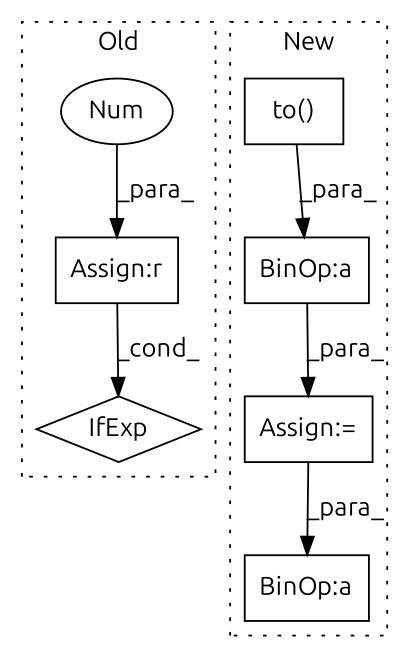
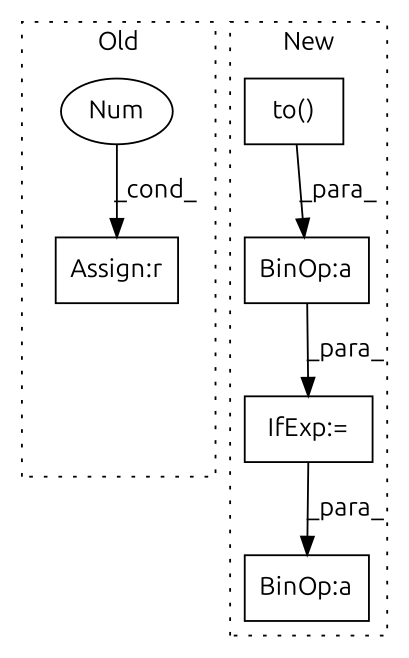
edge "Num" -> "Assign:r": label "_para_" -> "_cond_"
node "IfExp": removed
node "Assign:=": label "Assign:=" -> "IfExp:="
